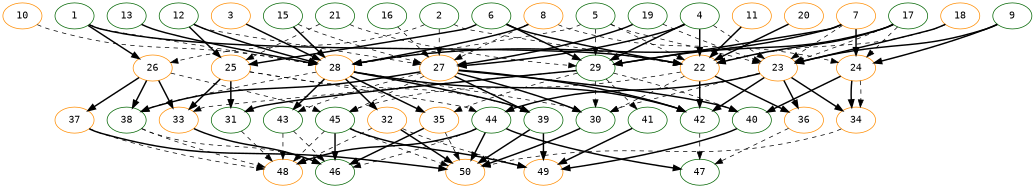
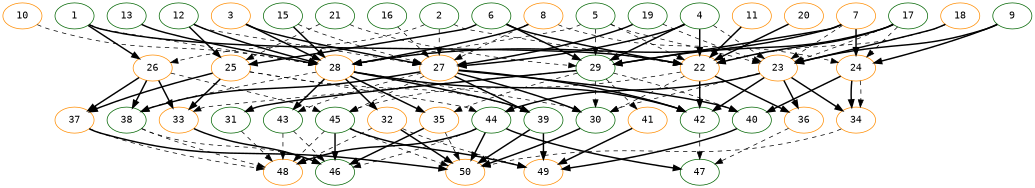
edge "3" -> "27": added
edge "25" -> "31": now "25" -> "37"
node "41": color darkgreen -> darkorange
